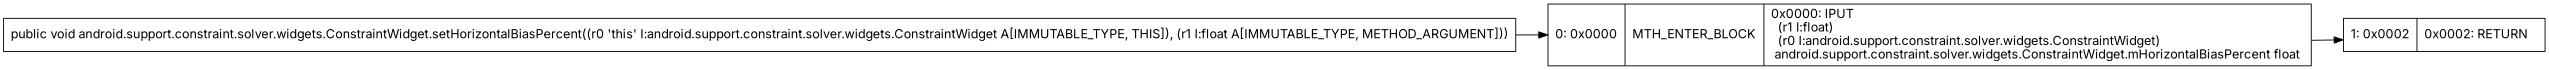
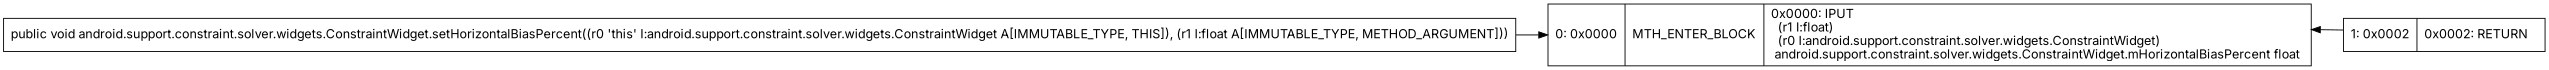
edge "0: 0x0000" -> "1: 0x0002": reversed
